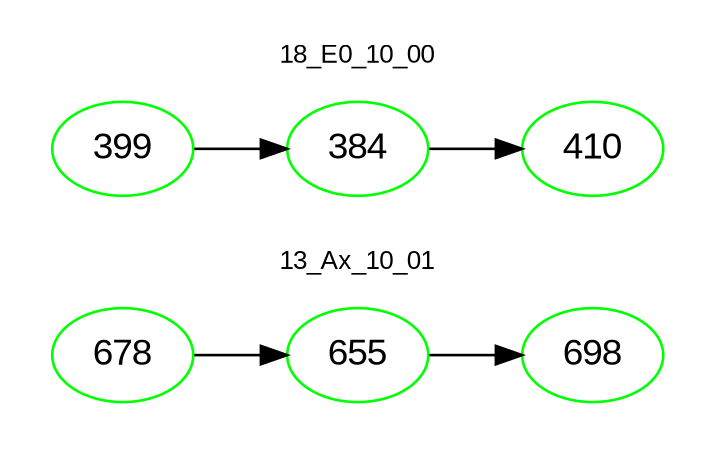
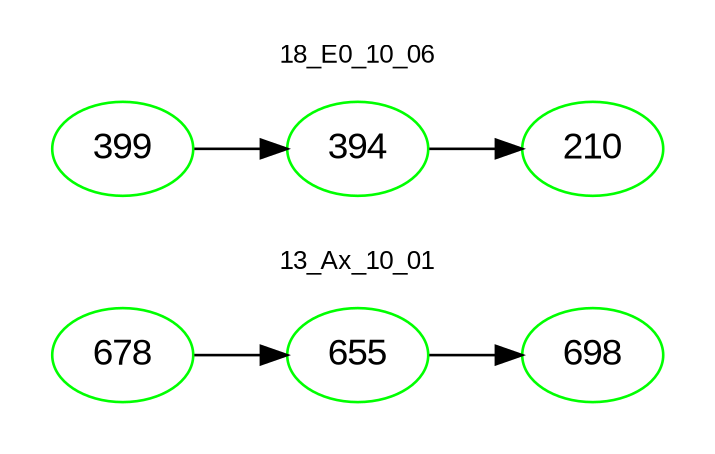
cluster "18_E0_10_00": label "18_E0_10_00" -> "18_E0_10_06"
node "384": label "384" -> "394"
node "410": label "410" -> "210"
